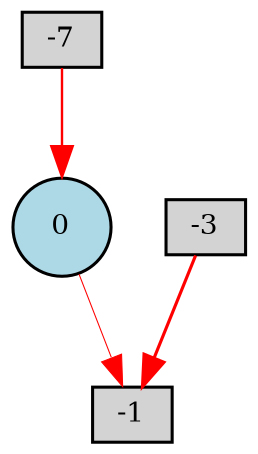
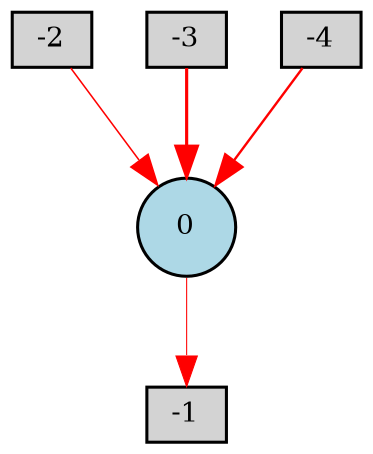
node "-2": added
node "-7": label "-7" -> "-4"
edge "-3" -> "-1": now "-3" -> "0"
